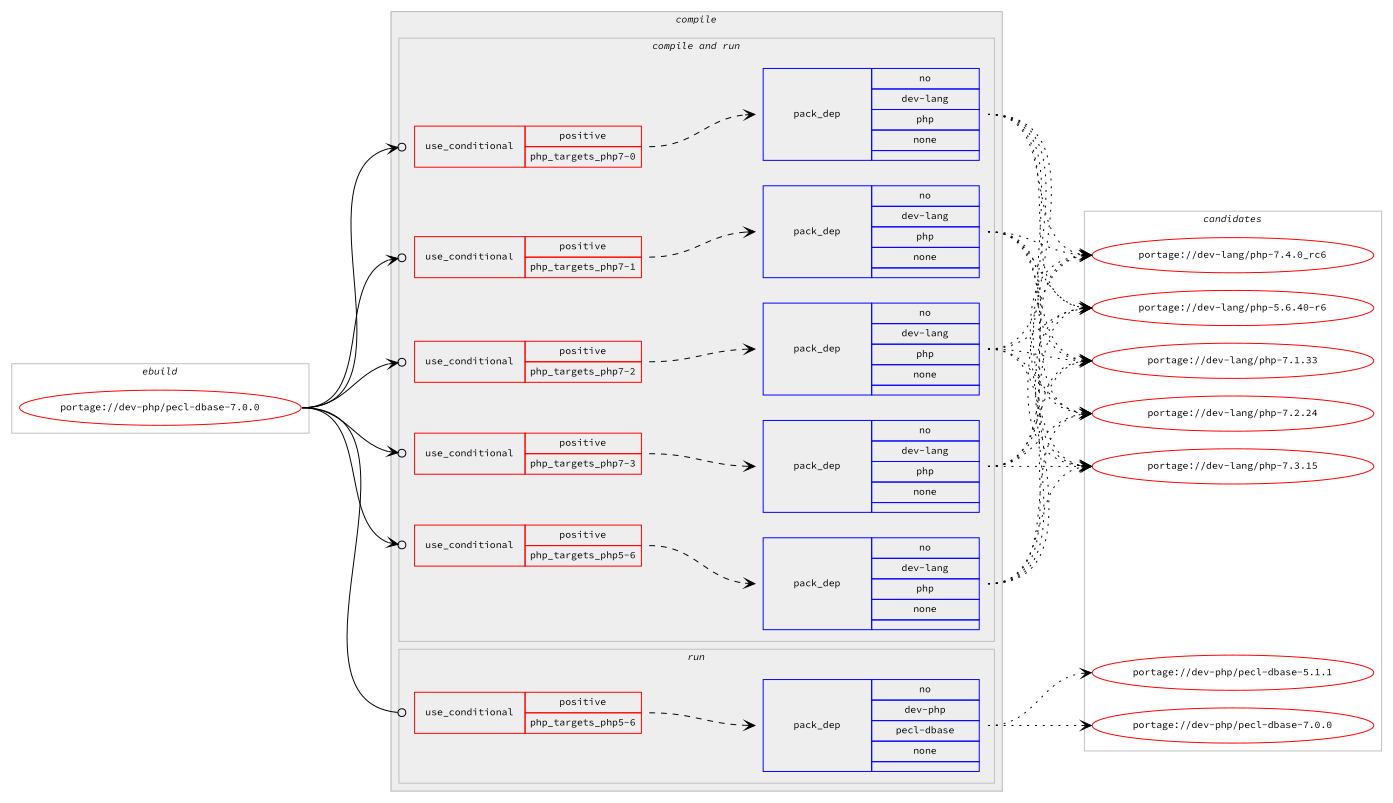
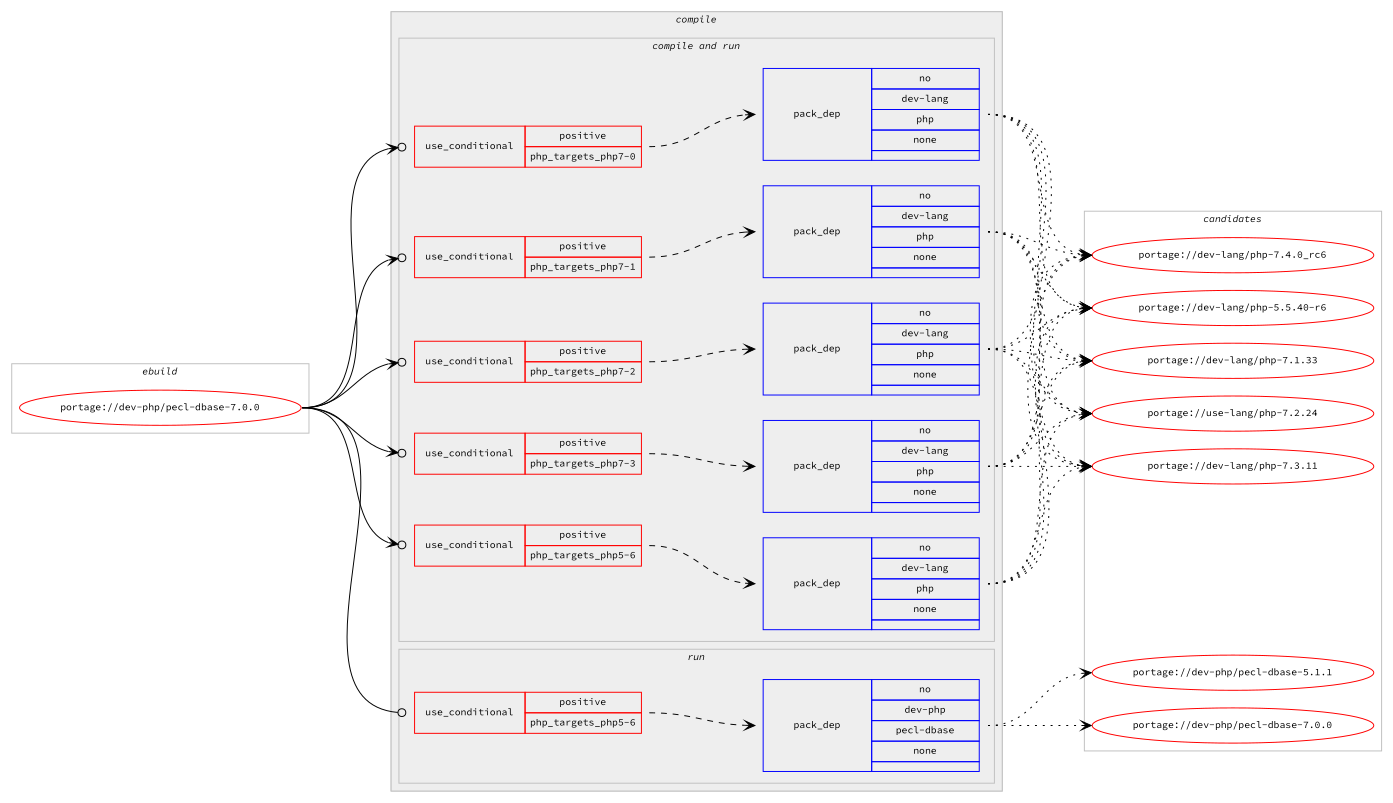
node "portage://dev-lang/php-5.6.40-r6": label "portage://dev-lang/php-5.6.40-r6" -> "portage://dev-lang/php-5.5.40-r6"
node "portage://dev-lang/php-7.2.24": label "portage://dev-lang/php-7.2.24" -> "portage://use-lang/php-7.2.24"
node "portage://dev-lang/php-7.3.15": label "portage://dev-lang/php-7.3.15" -> "portage://dev-lang/php-7.3.11"
